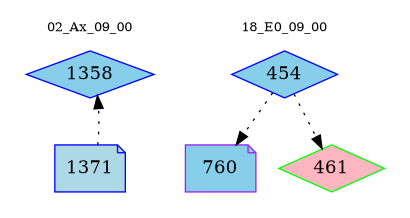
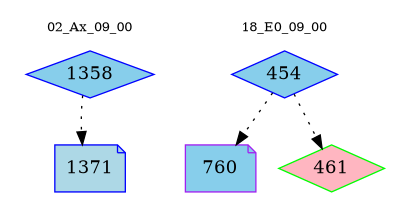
edge "1371" -> "1358": reversed
